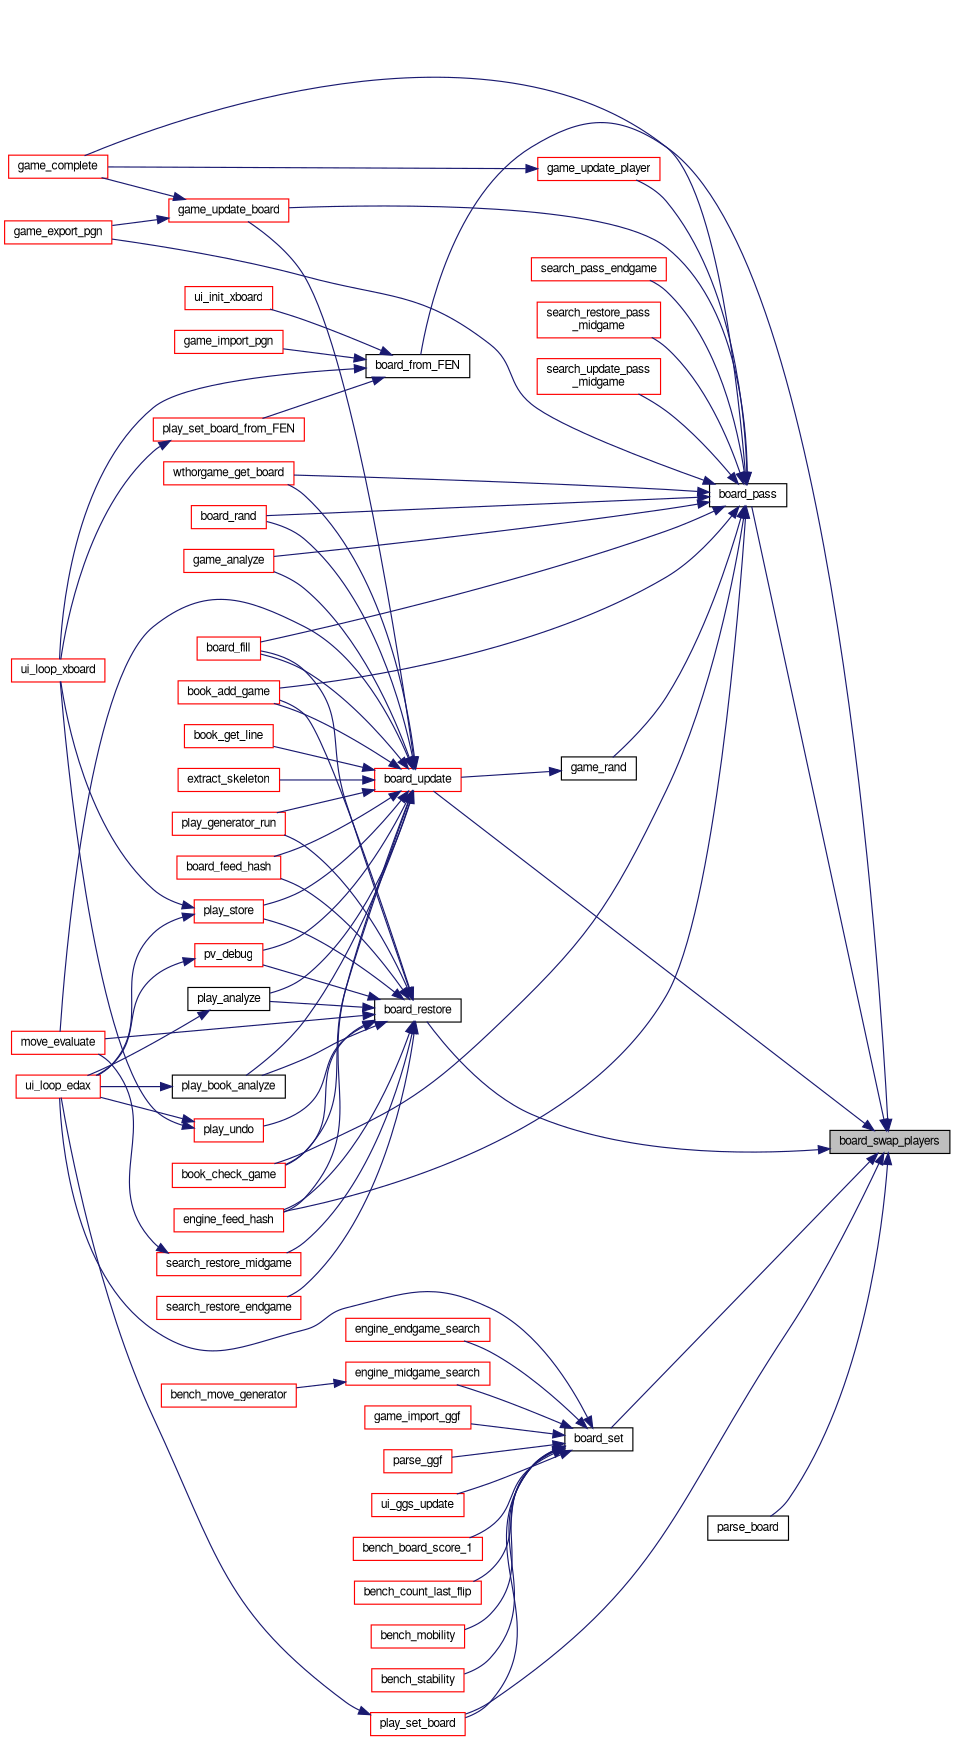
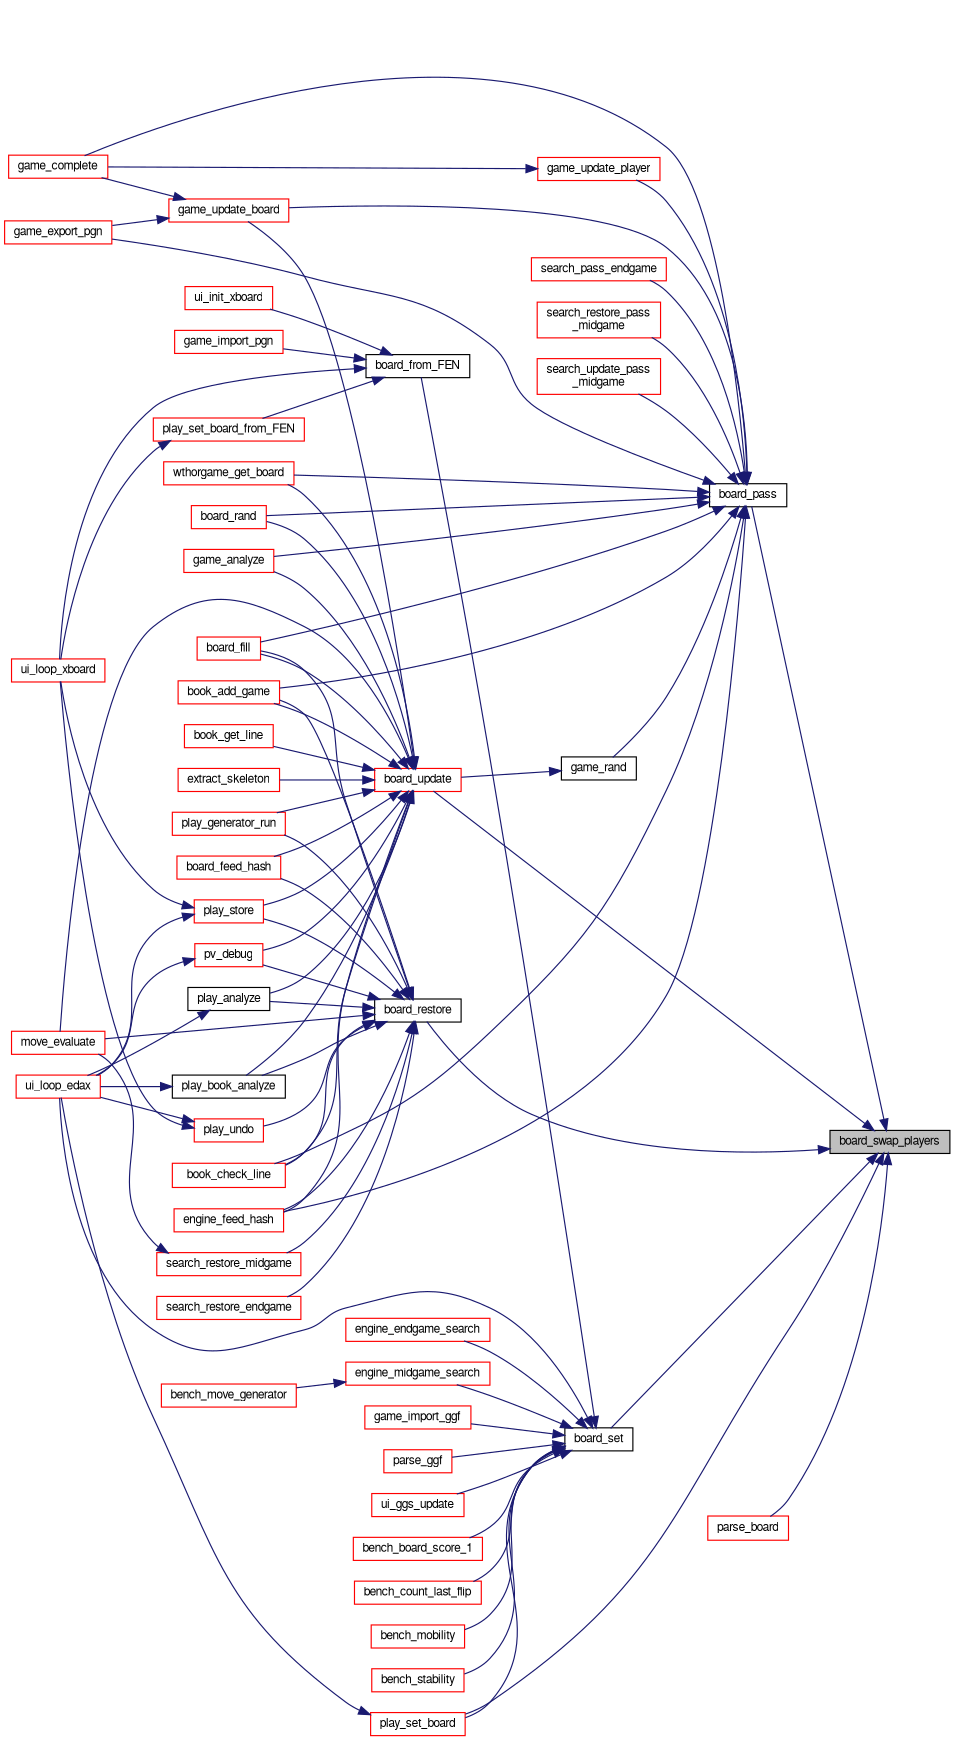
edge "board_from_FEN" -> "board_swap_players": now "board_from_FEN" -> "board_set"
node "book_check_game": label "book_check_game" -> "book_check_line"
node "parse_board": color black -> red
